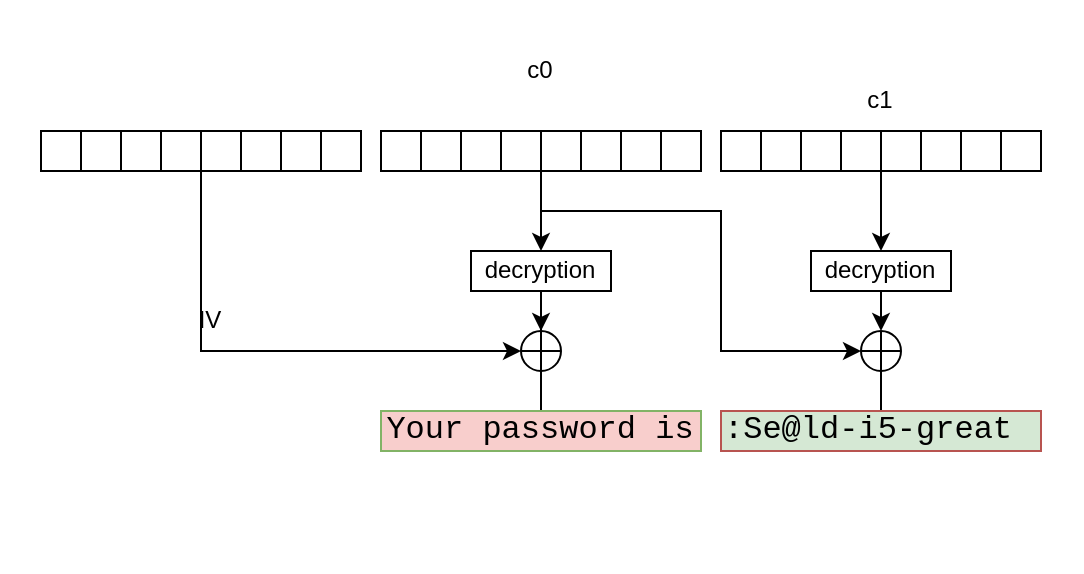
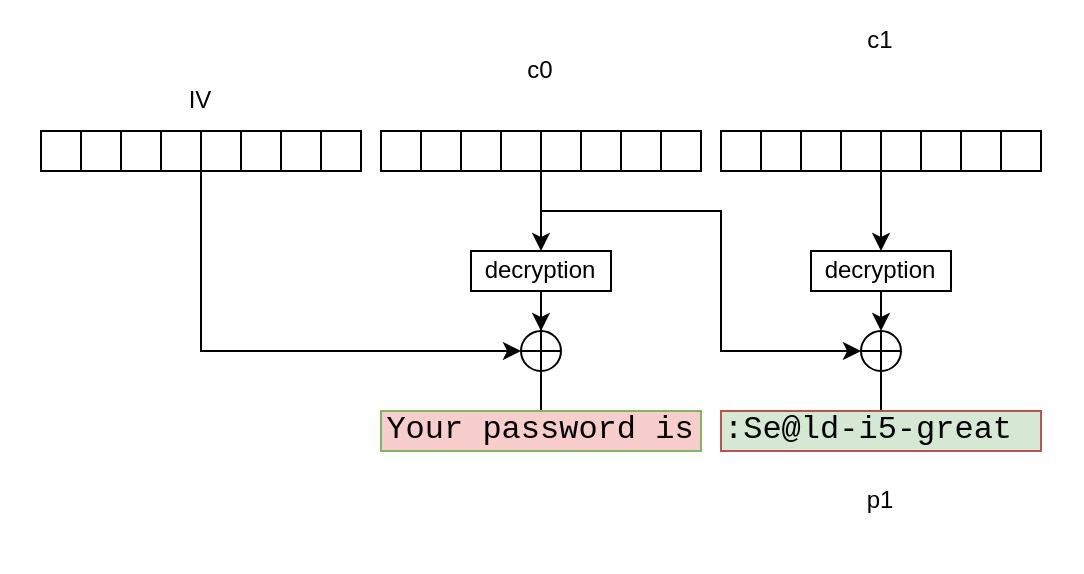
node "c1": moved (881, 101) -> (881, 41)
node "IV": moved (211, 321) -> (201, 101)
node "p1": added
